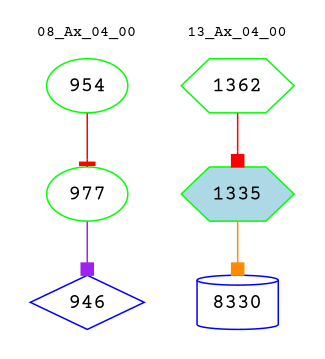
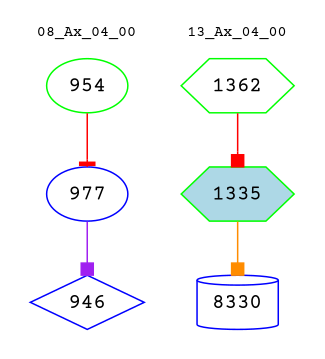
node "977": color green -> blue
